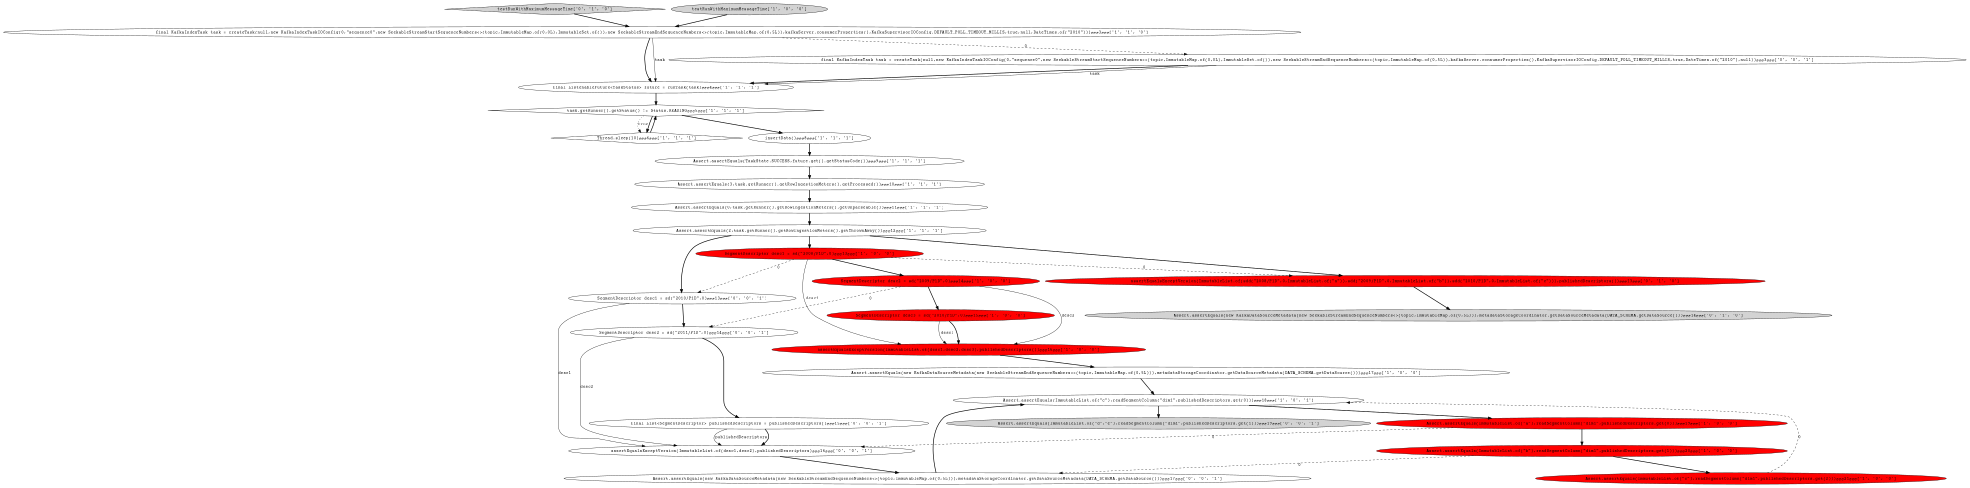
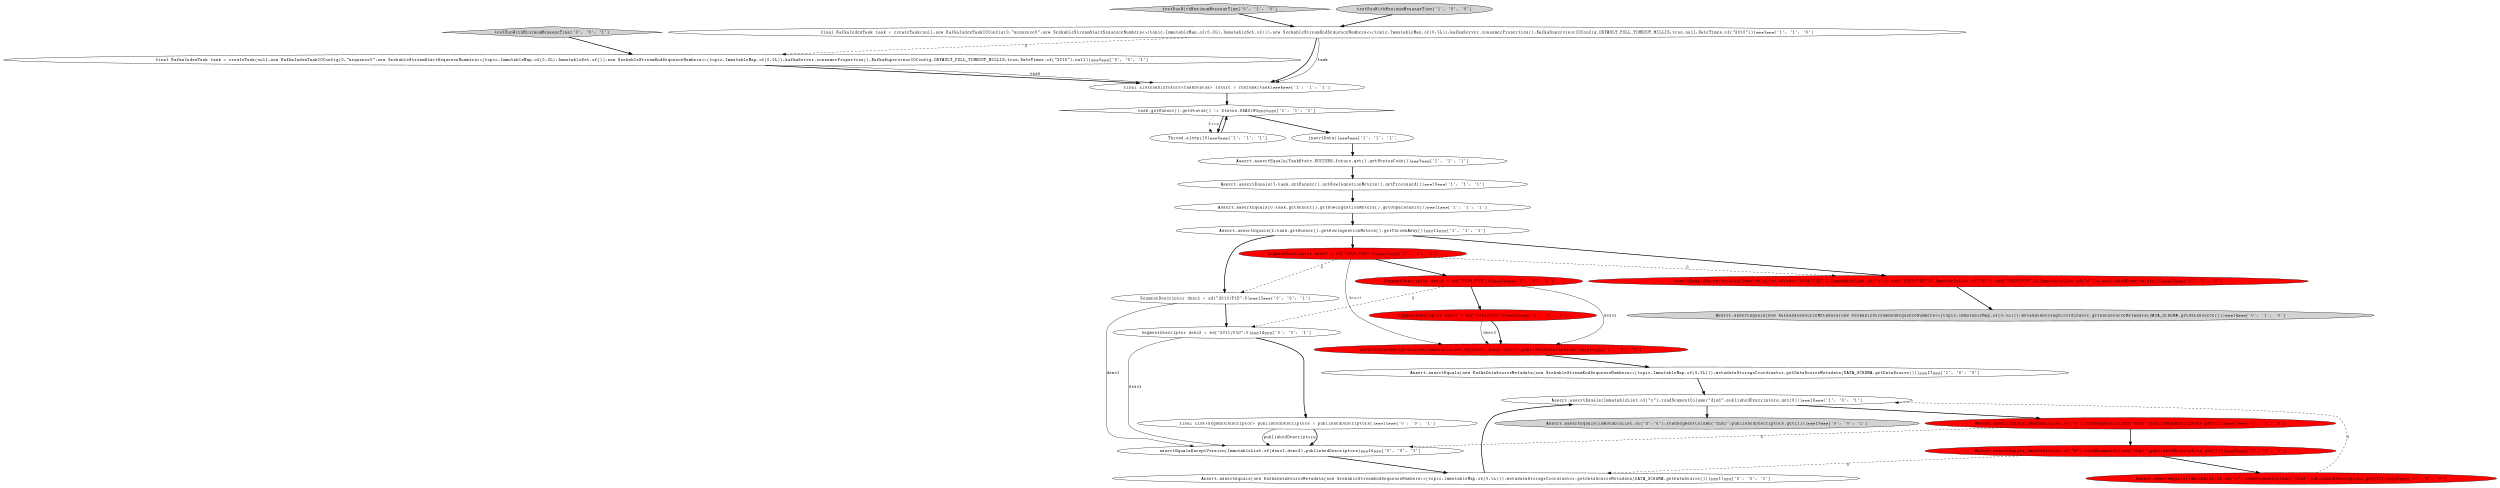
node "testRunWithMinimumMessageTime['0', '0', '1']": added
node "Thread.sleep(10)@@@6@@@['1', '1', '1']": shape diamond -> ellipse
